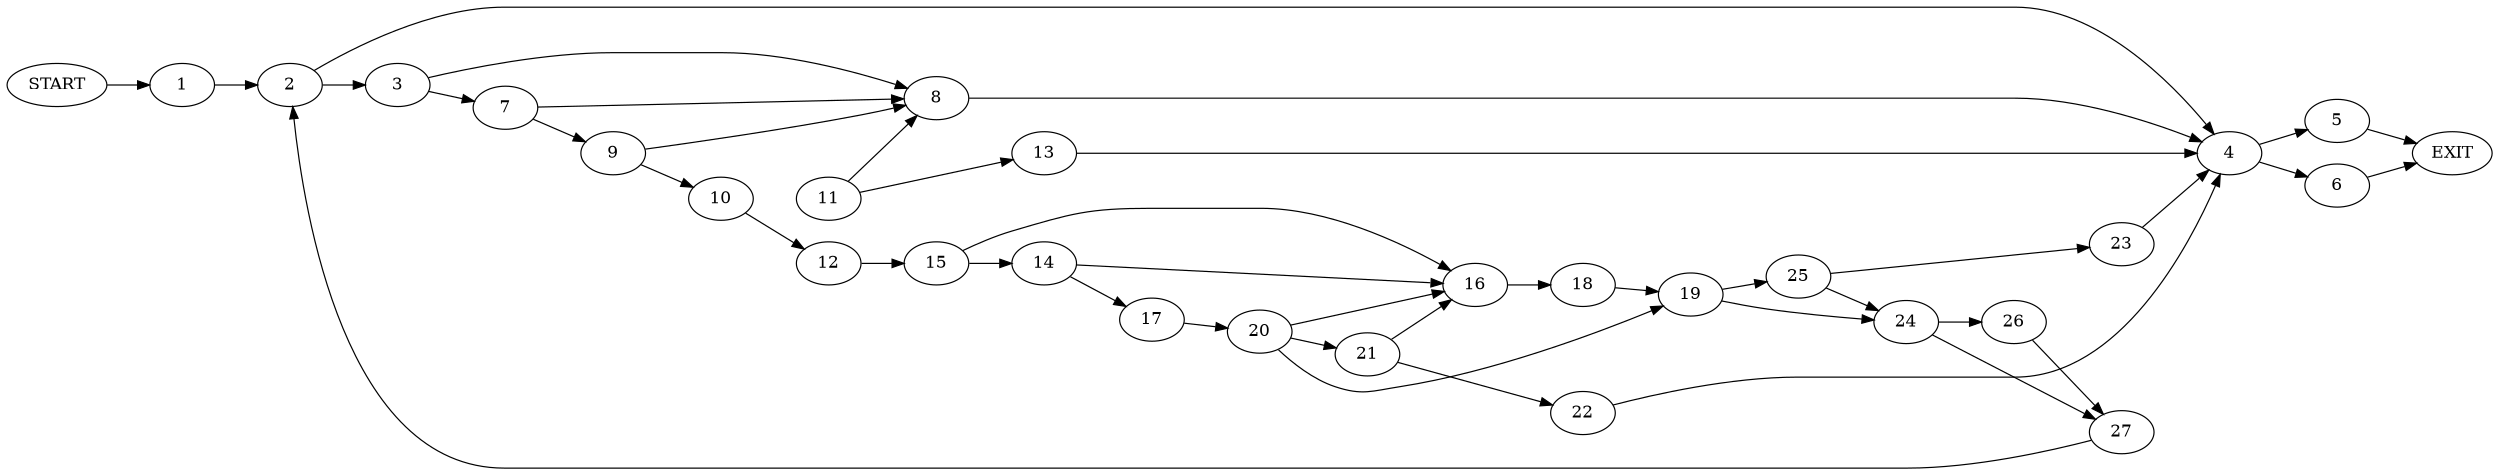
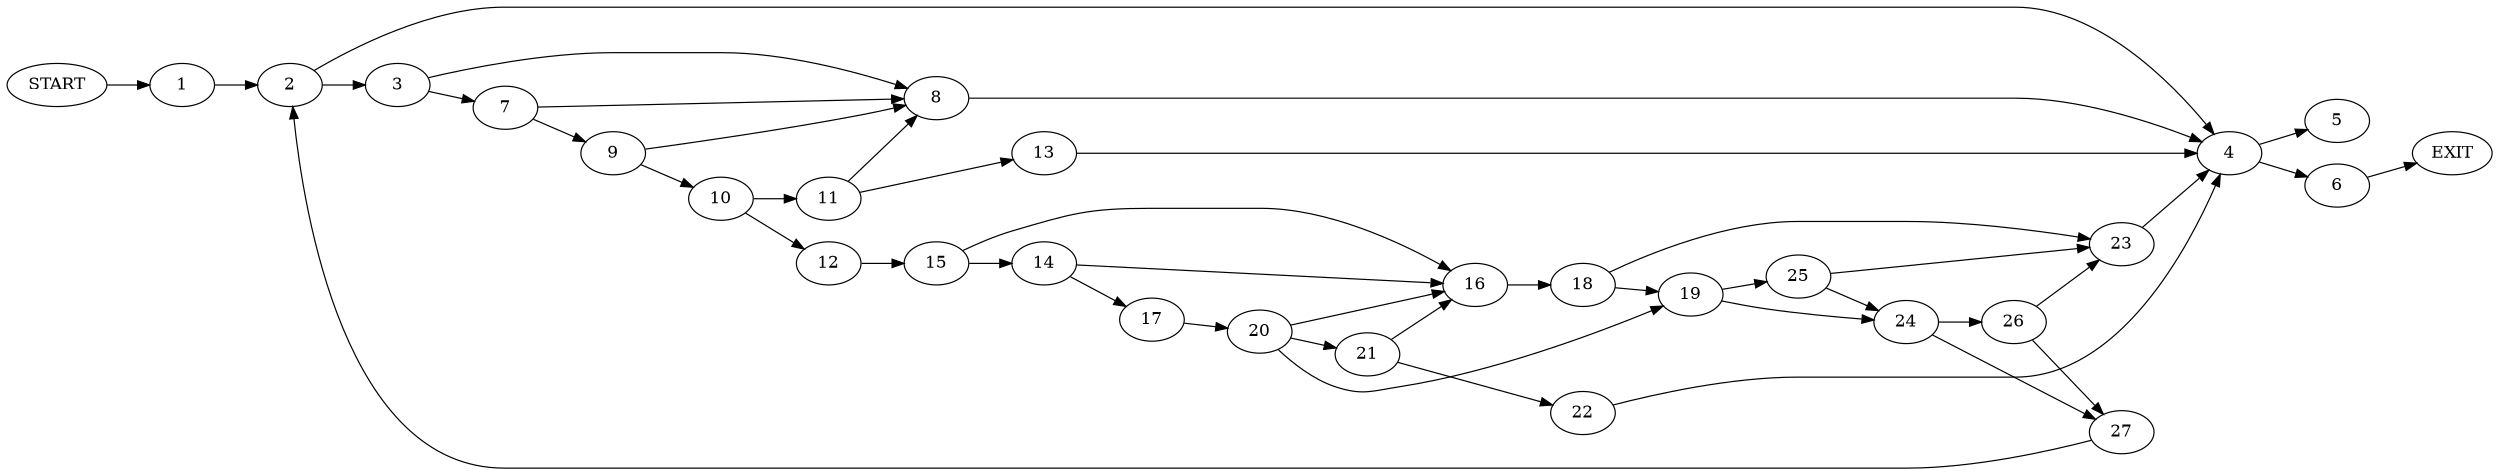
edge "5" -> "EXIT": removed
edge "10" -> "11": added
edge "18" -> "23": added
edge "26" -> "23": added
